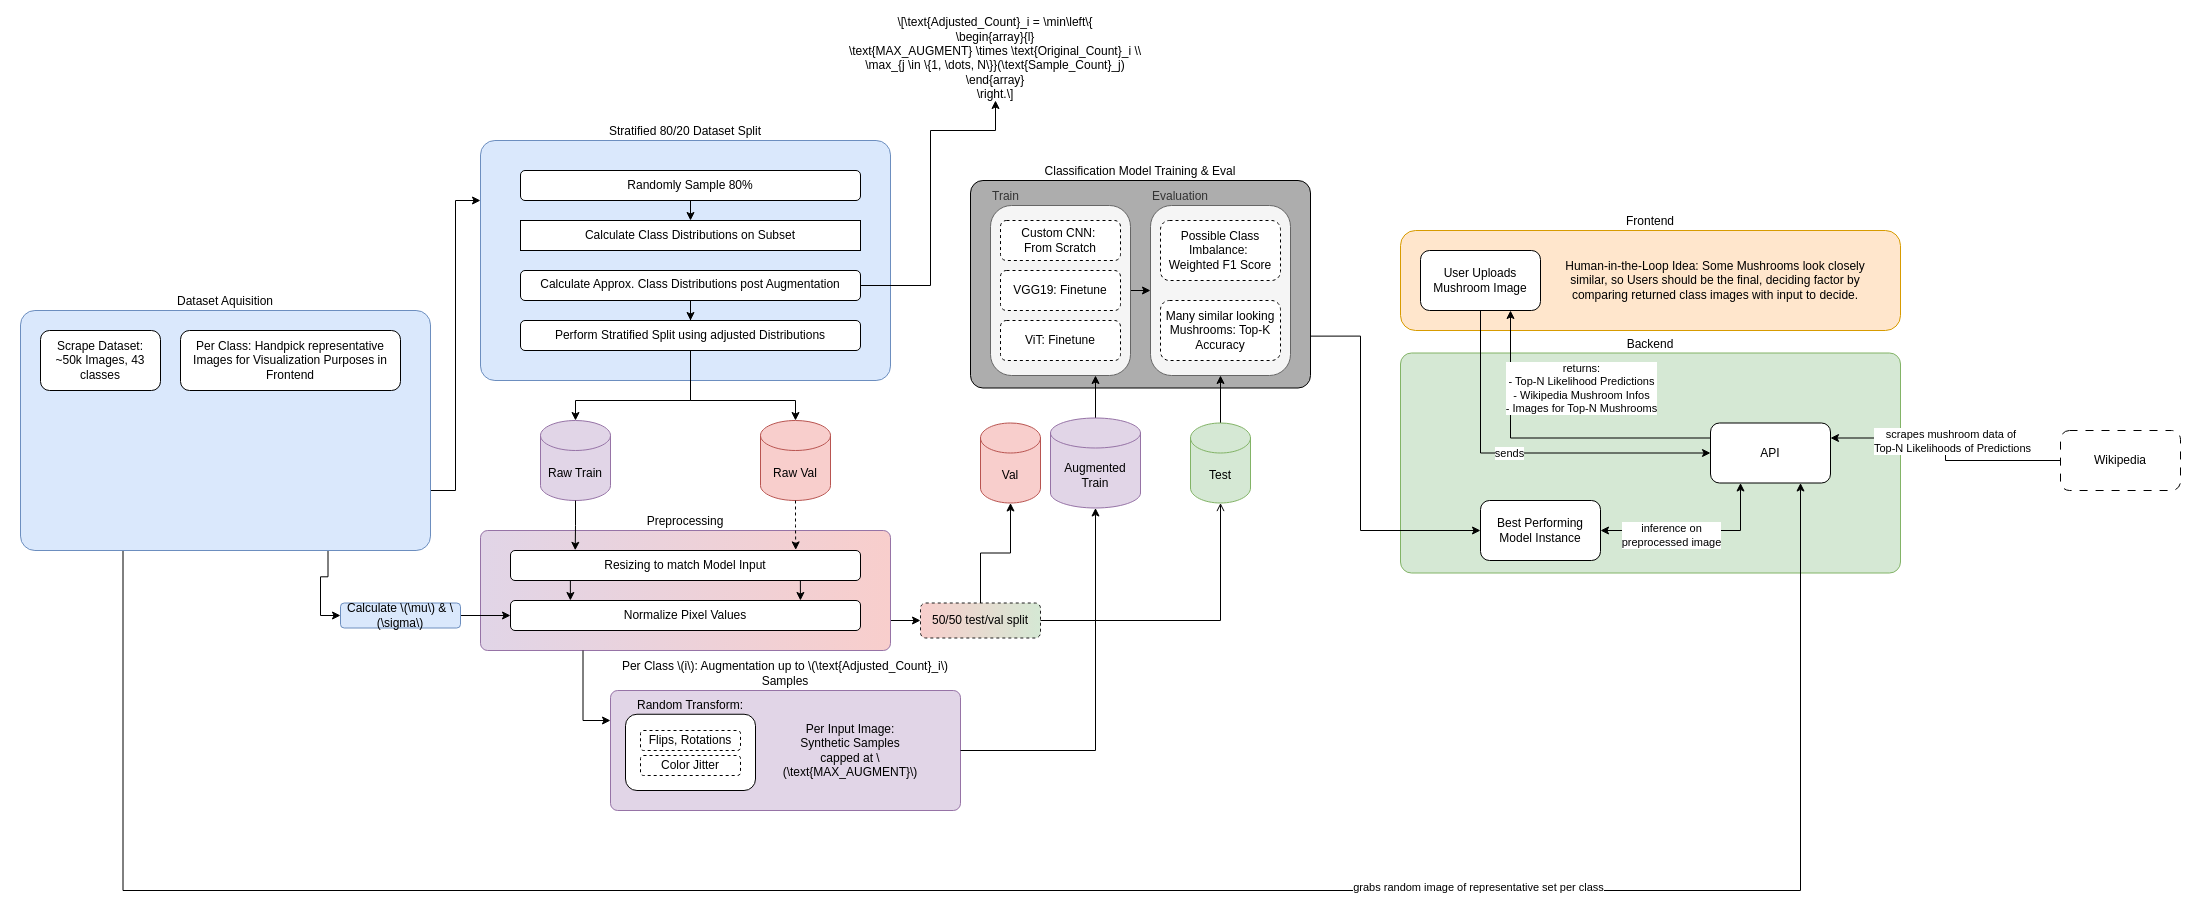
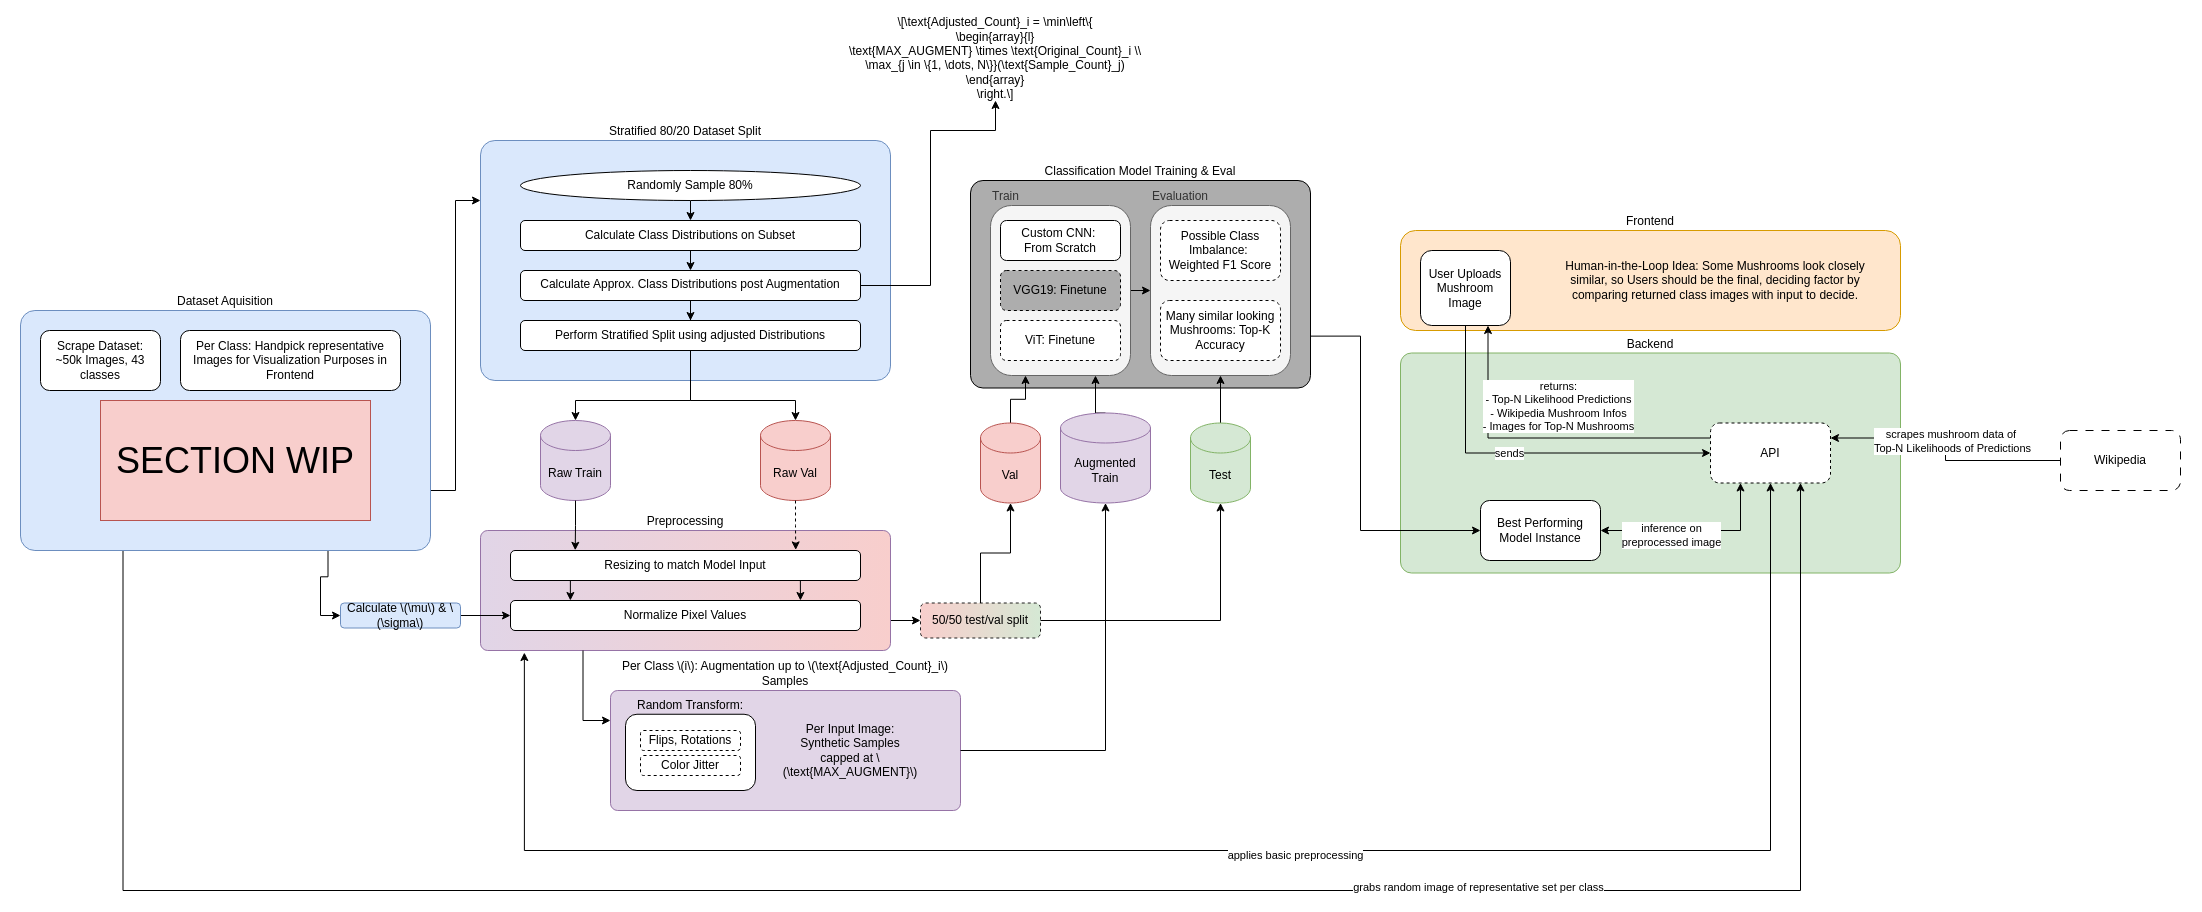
node "Randomly Sample 80%": shape rounded rectangle -> ellipse
node "Calculate Class Distributions on Subset": shape rectangle -> rounded rectangle
node "Custom CNN: From Scratch": style dashed -> solid
edge "Calculate Class Distributions on Subset" -> "Calculate Approx. Class Distributions post Augmentation": added
node "User Uploads Mushroom Image": size 120x60 -> 90x75
node "VGG19: Finetune": fillcolor #ffffff -> #adadad
edge "Val" -> "Train": added
node "API": style solid -> dashed
node "SECTION WIP": added
node "Augmented Train": moved (1096, 463) -> (1106, 458)
edge "50/50 test/val split" -> "Test": arrowhead open -> classic
edge "API" -- "Preprocessing": added, label "applies basic preprocessing"
